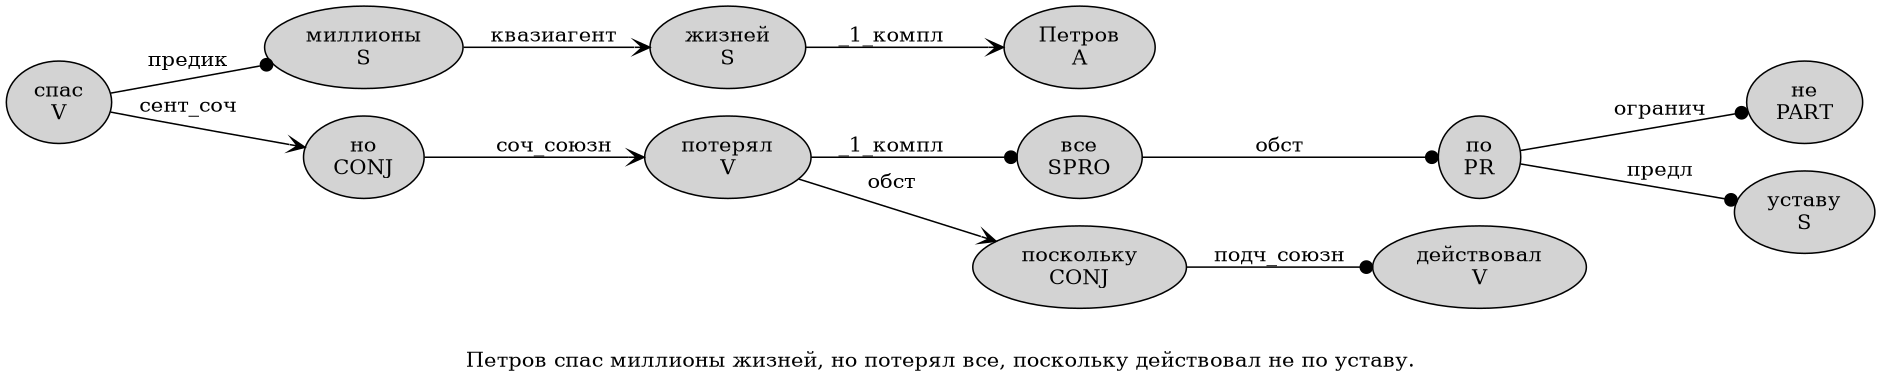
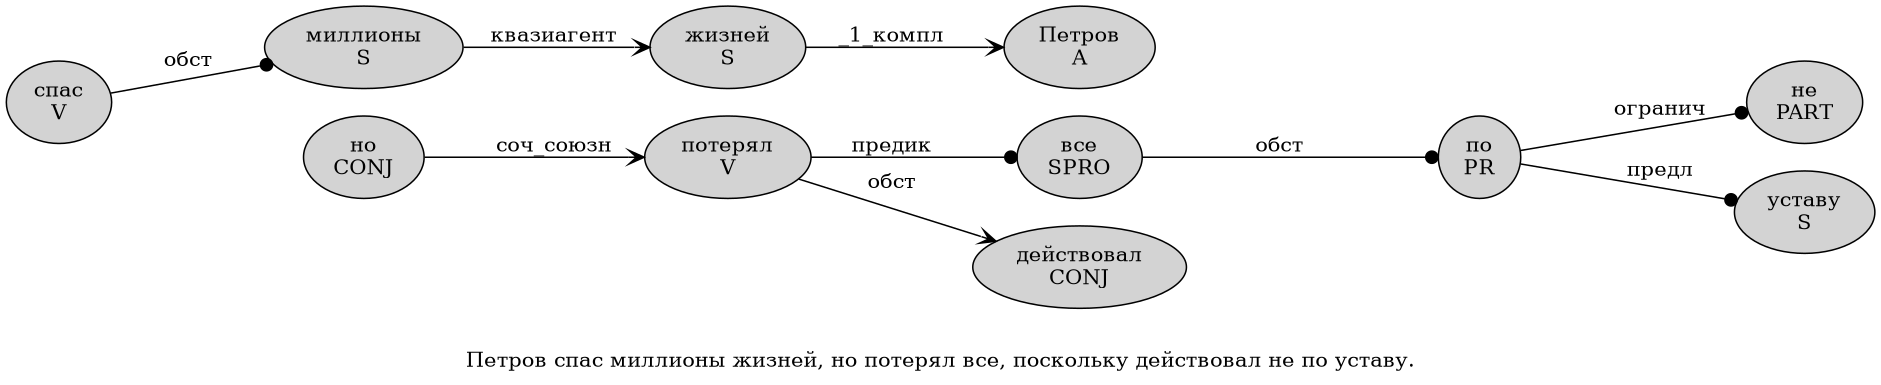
edge "спас V" -> "миллионы S": label "предик" -> "обст"
edge "спас V" -> "но CONJ": removed, label "сент_соч"
edge "потерял V" -> "все SPRO": label "_1_компл" -> "предик"
node "поскольку CONJ": label "поскольку CONJ" -> "действовал CONJ"
node "действовал V": removed
